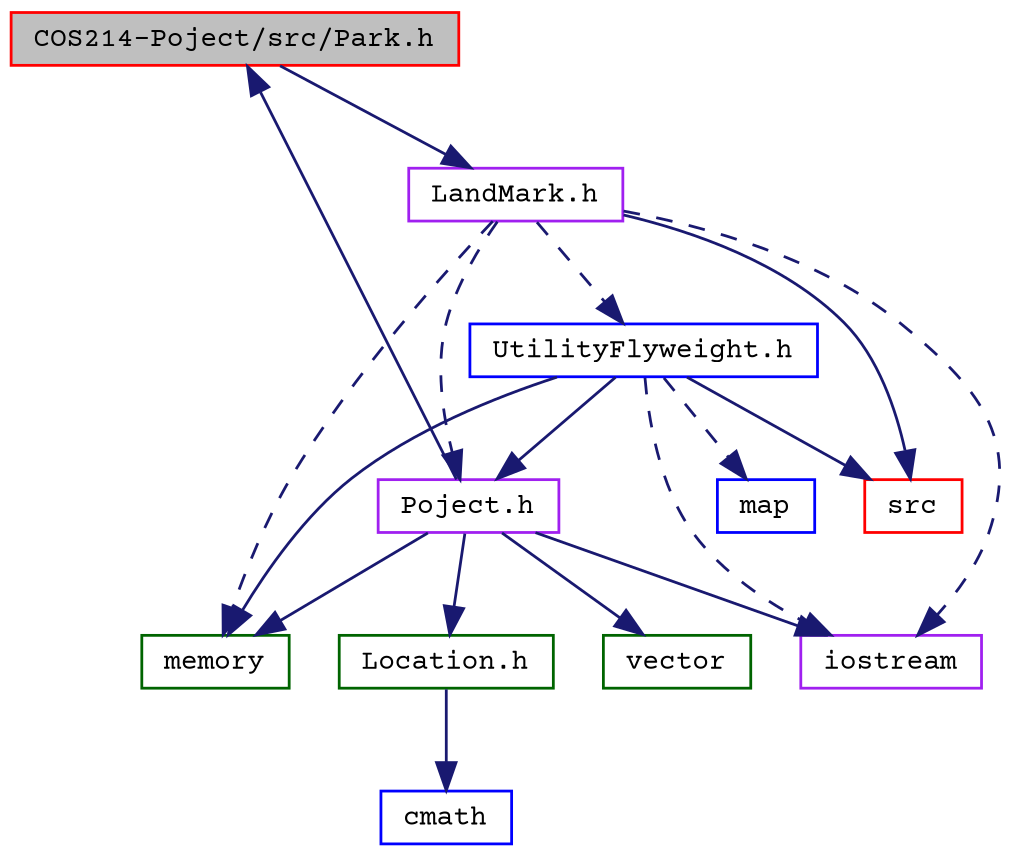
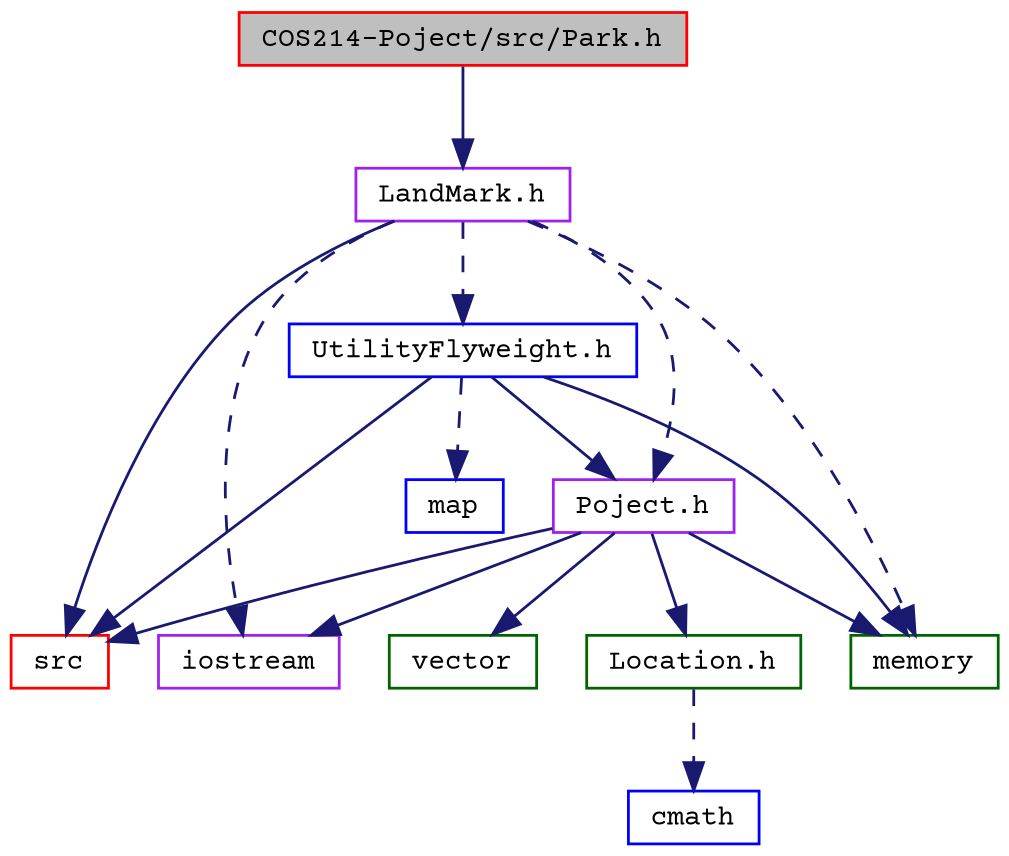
edge "Poject.h" -> "COS214-Poject/src/Park.h": now "Poject.h" -> "src"
edge "UtilityFlyweight.h" -> "iostream": removed
edge "Location.h" -> "cmath": style solid -> dashed
